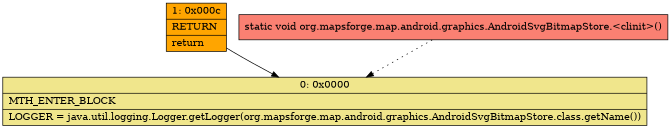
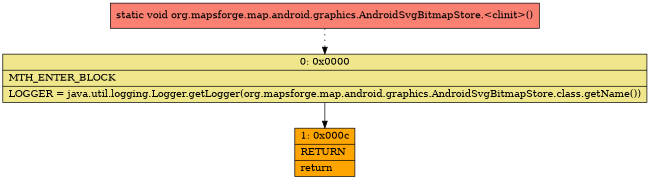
edge "1: 0x000c" -> "0: 0x0000": reversed
